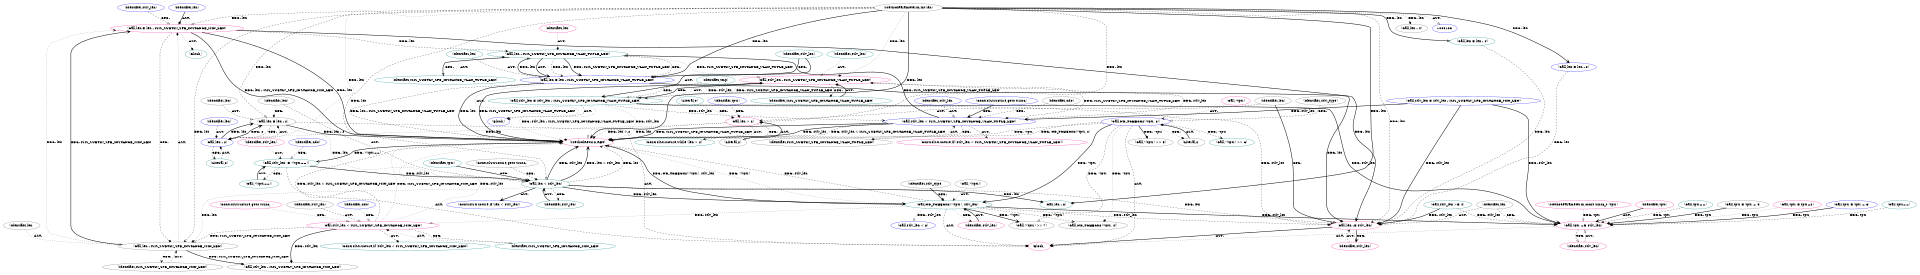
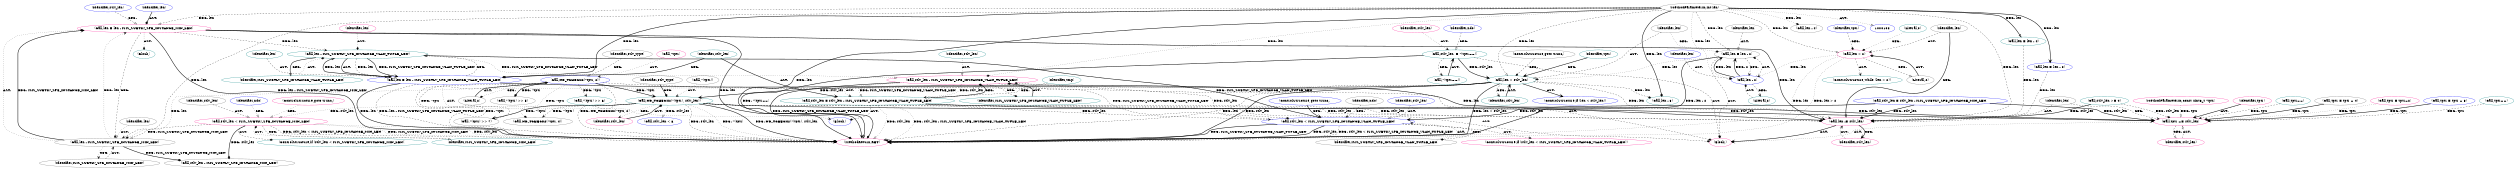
edge "(MethodReturn,RET)" -> "(Call,stlv_len  = *(tptr++))": reversed
edge "(Call,len < stlv_len)" -> "(Call,len - 8)": style bold -> dashed
